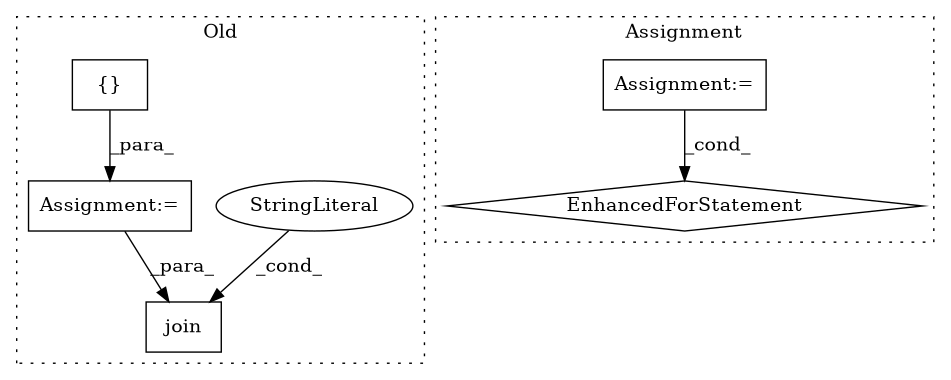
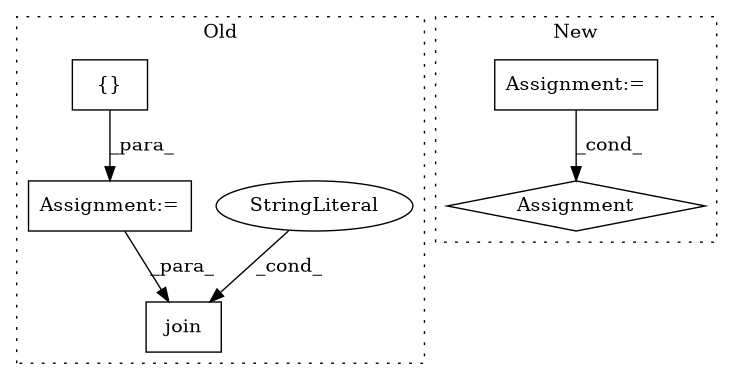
cluster "Assignment": label "Assignment" -> "New"
node "EnhancedForStatement": label "EnhancedForStatement" -> "Assignment"
